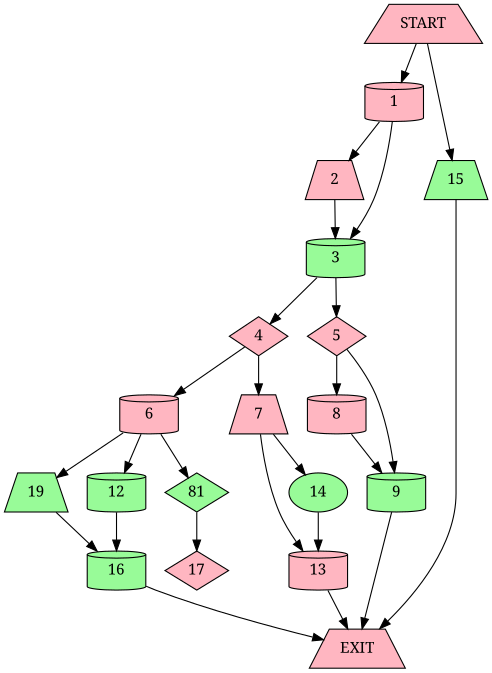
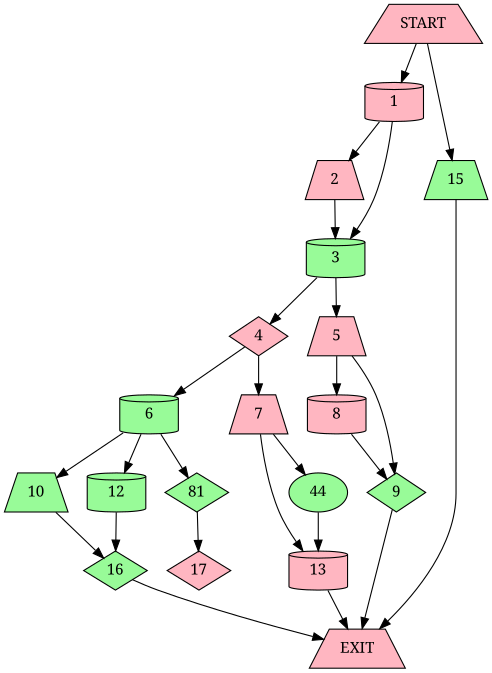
node "5": shape diamond -> trapezium
node "6": fillcolor lightpink -> palegreen
node "19": label "19" -> "10"
node "14": label "14" -> "44"
node "9": shape cylinder -> diamond
node "16": shape cylinder -> diamond
